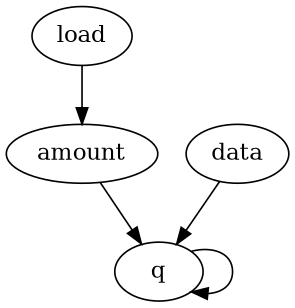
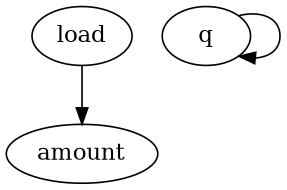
node "data": removed
edge "amount" -> "q": removed
